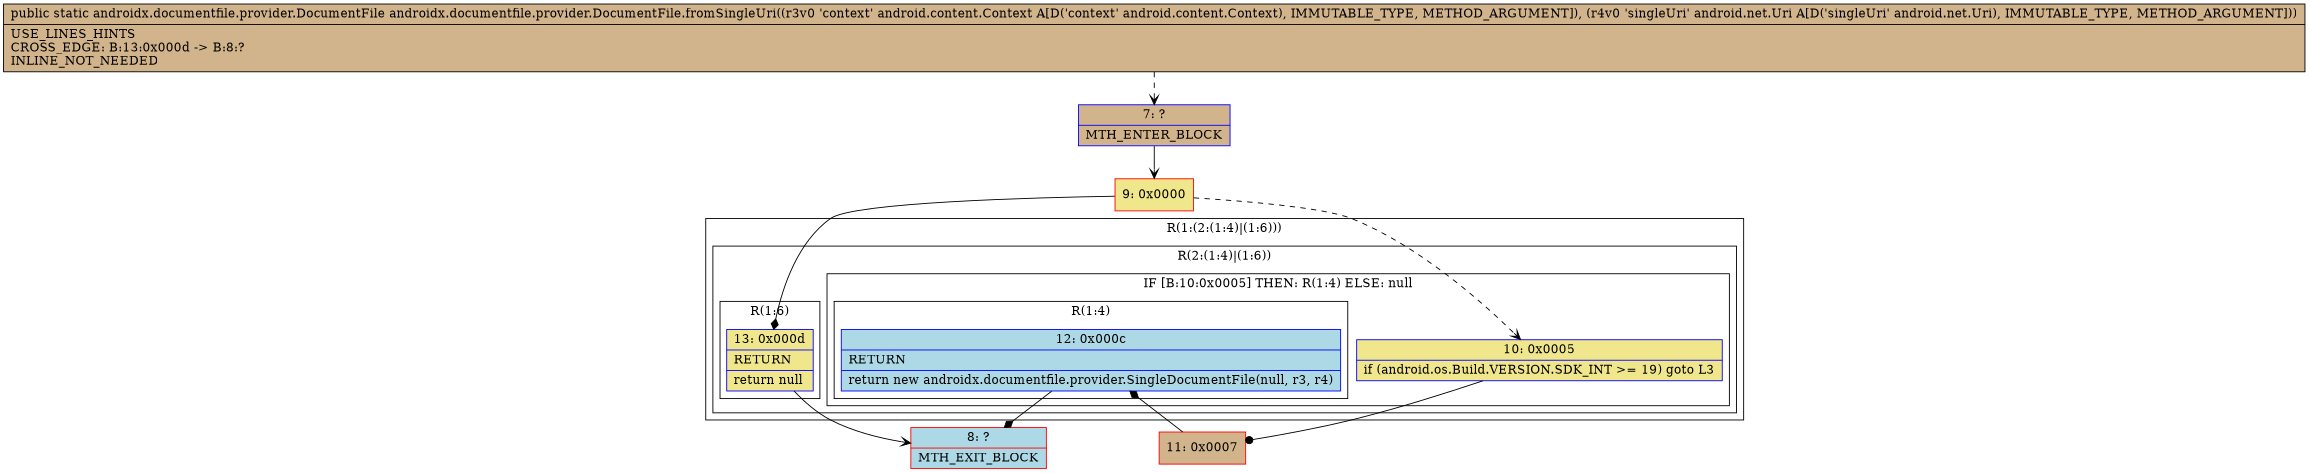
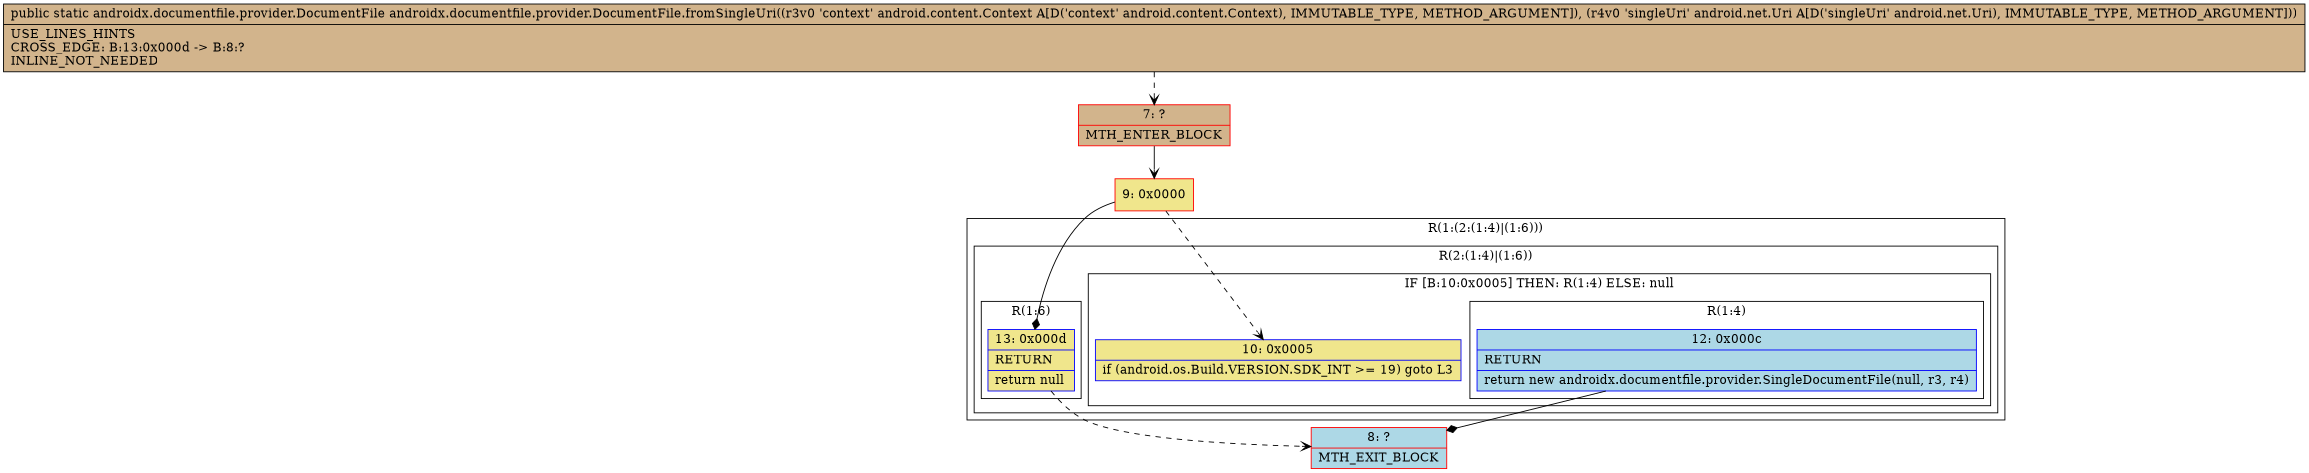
node "7: ?": color blue -> red
edge "13: 0x000d" -> "8: ?": style solid -> dashed
node "11: 0x0007": removed
